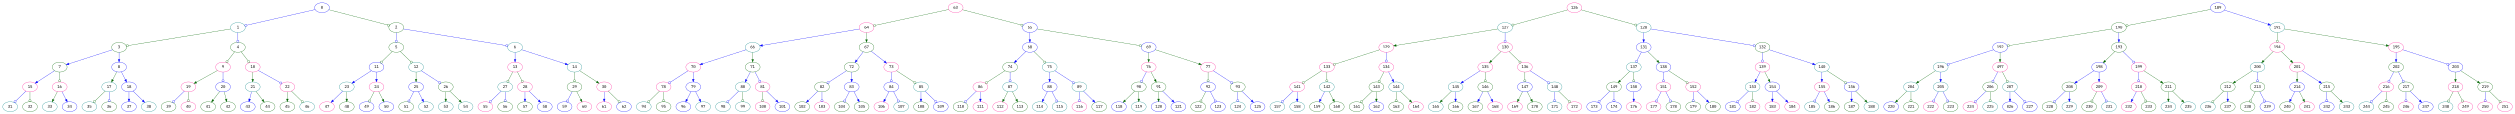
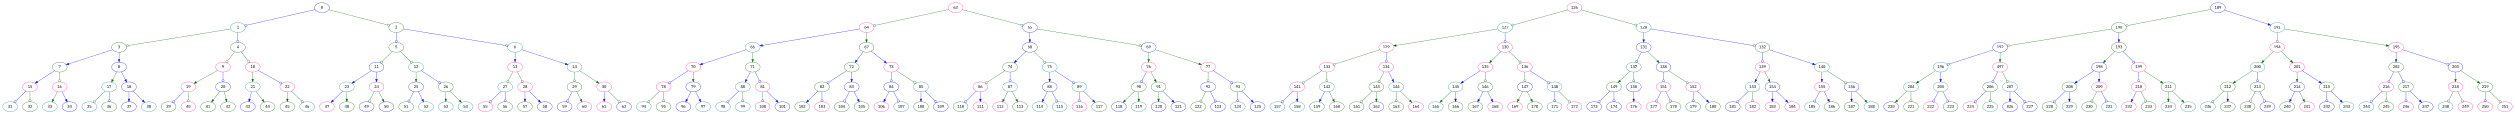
edge "70" -> "79": color blue -> darkgreen
edge "215" -> "243": color darkgreen -> blue
